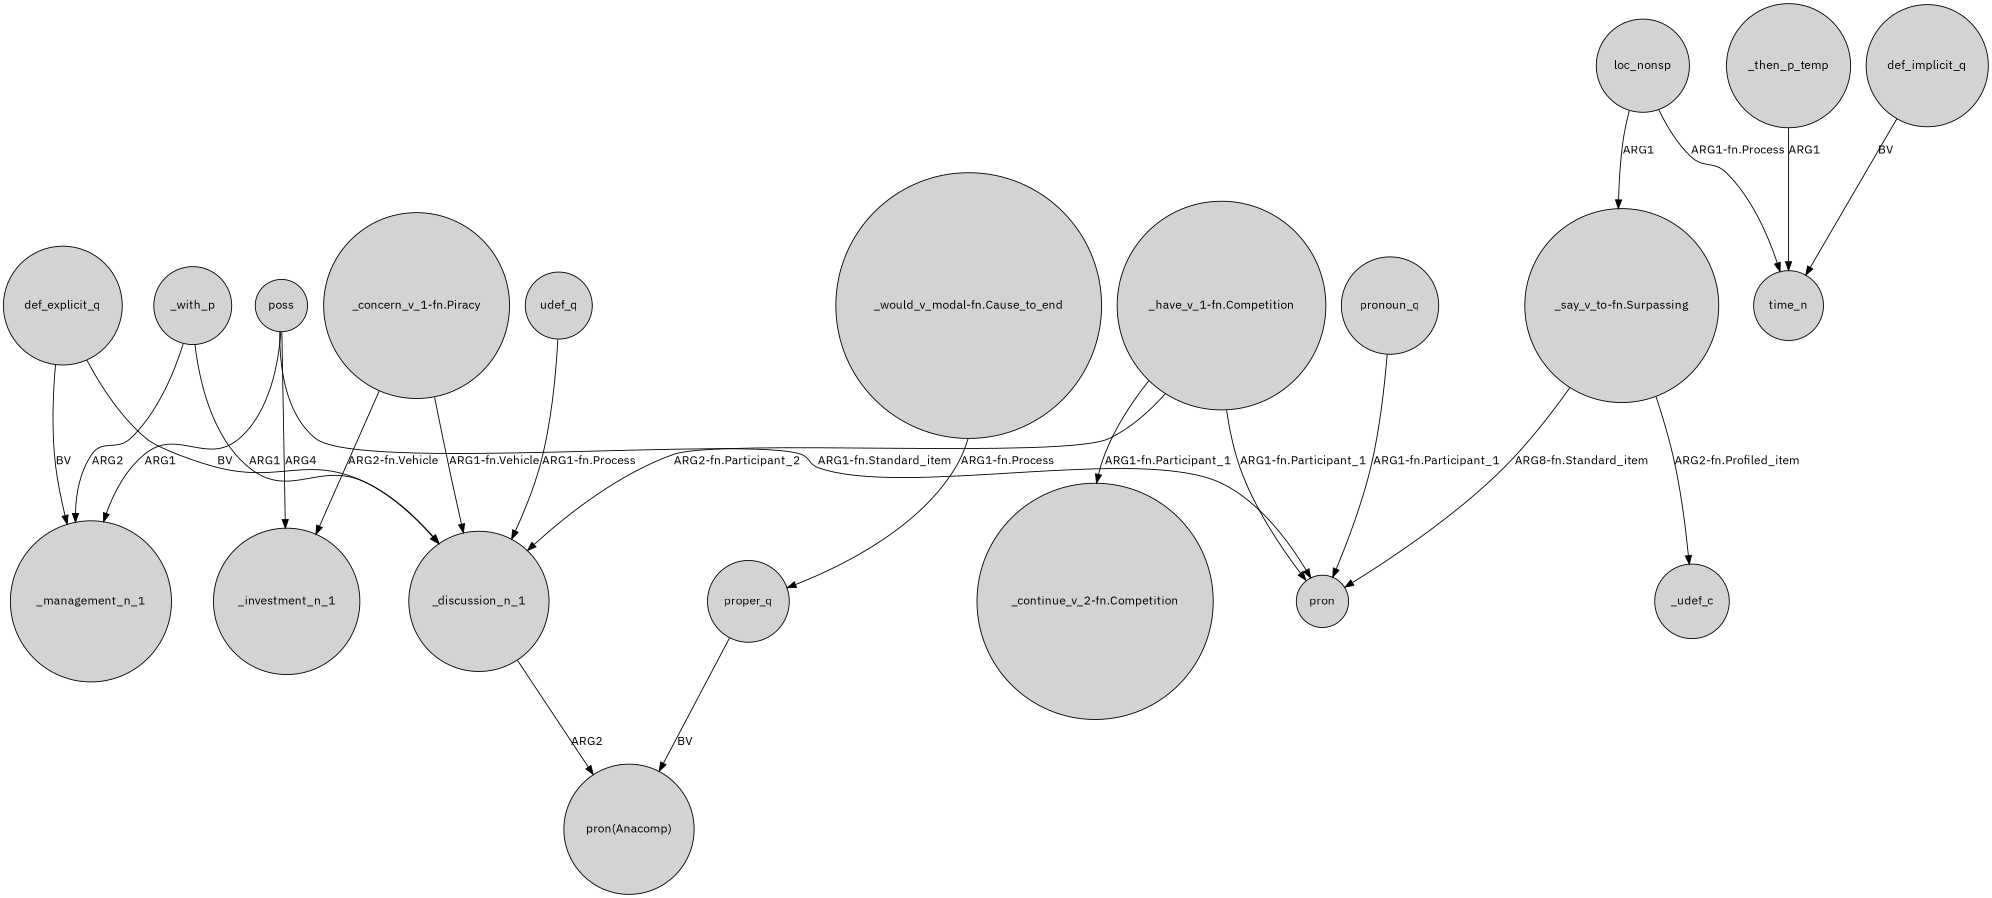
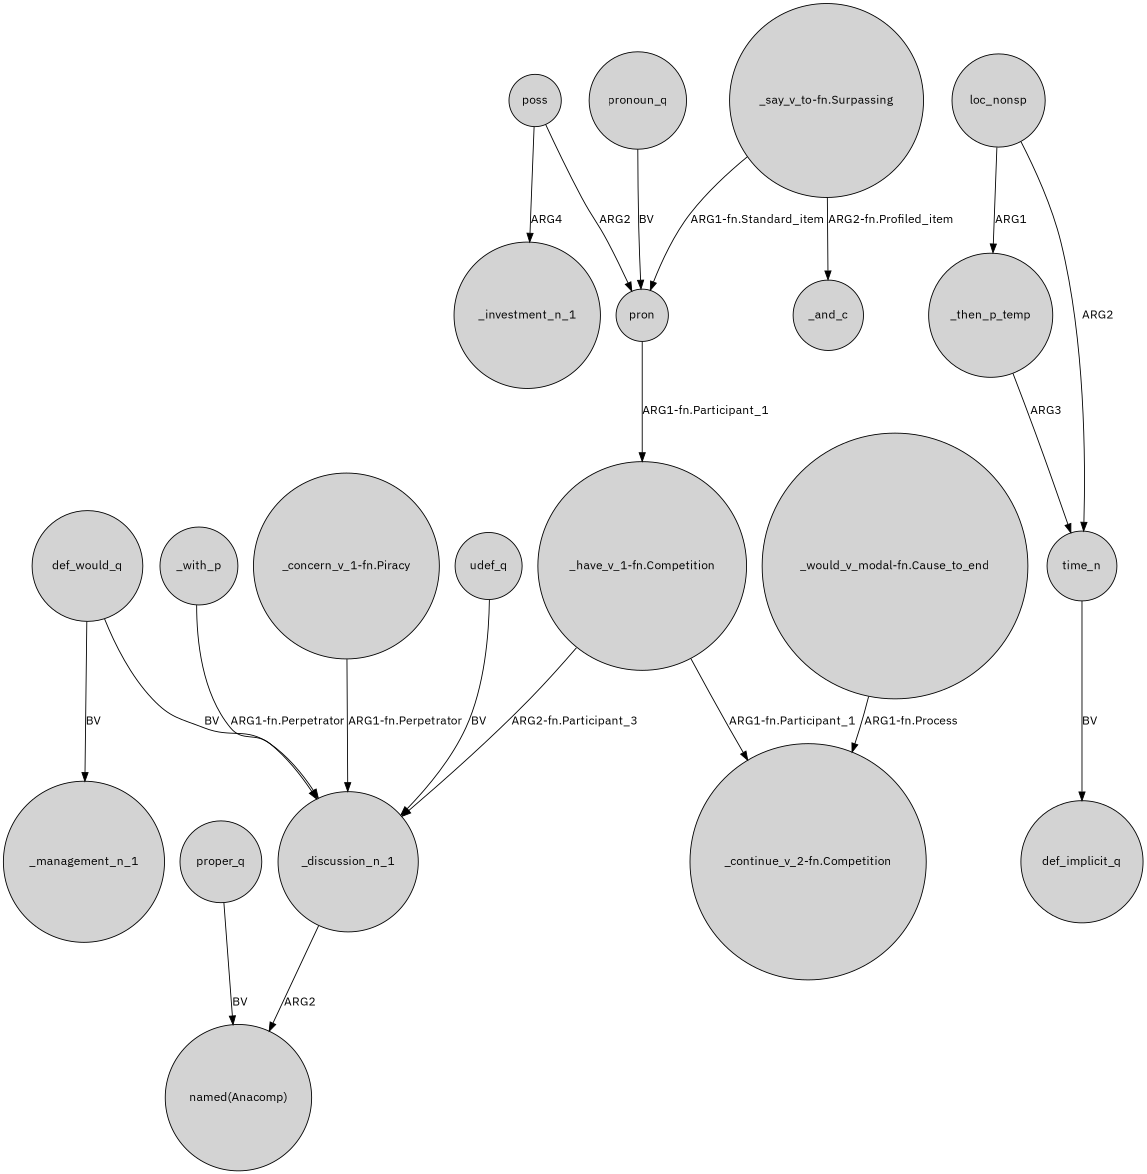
edge "loc_nonsp" -> "time_n": label "ARG1-fn.Process" -> "ARG2"
edge "_then_p_temp" -> "time_n": label "ARG1" -> "ARG3"
edge "loc_nonsp" -> "_say_v_to-fn.Surpassing": now "loc_nonsp" -> "_then_p_temp"
edge "def_implicit_q" -> "time_n": reversed
node "def_explicit_q": label "def_explicit_q" -> "def_would_q"
edge "_with_p" -> "_management_n_1": removed, label "ARG2"
edge "poss" -> "_management_n_1": removed, label "ARG1"
edge "_concern_v_1-fn.Piracy" -> "_investment_n_1": removed, label "ARG2-fn.Vehicle"
edge "_with_p" -> "_discussion_n_1": label "ARG1" -> "ARG1-fn.Perpetrator"
edge "_concern_v_1-fn.Piracy" -> "_discussion_n_1": label "ARG1-fn.Vehicle" -> "ARG1-fn.Perpetrator"
edge "udef_q" -> "_discussion_n_1": label "ARG1-fn.Process" -> "BV"
edge "_have_v_1-fn.Competition" -> "_discussion_n_1": label "ARG2-fn.Participant_2" -> "ARG2-fn.Participant_3"
edge "poss" -> "pron": label "ARG1-fn.Standard_item" -> "ARG2"
edge "pronoun_q" -> "pron": label "ARG1-fn.Participant_1" -> "BV"
edge "_say_v_to-fn.Surpassing" -> "pron": label "ARG8-fn.Standard_item" -> "ARG1-fn.Standard_item"
edge "_have_v_1-fn.Competition" -> "pron": reversed
edge "_would_v_modal-fn.Cause_to_end" -> "proper_q": now "_would_v_modal-fn.Cause_to_end" -> "_continue_v_2-fn.Competition"
node "_udef_c": label "_udef_c" -> "_and_c"
node "pron(Anacomp)": label "pron(Anacomp)" -> "named(Anacomp)"
